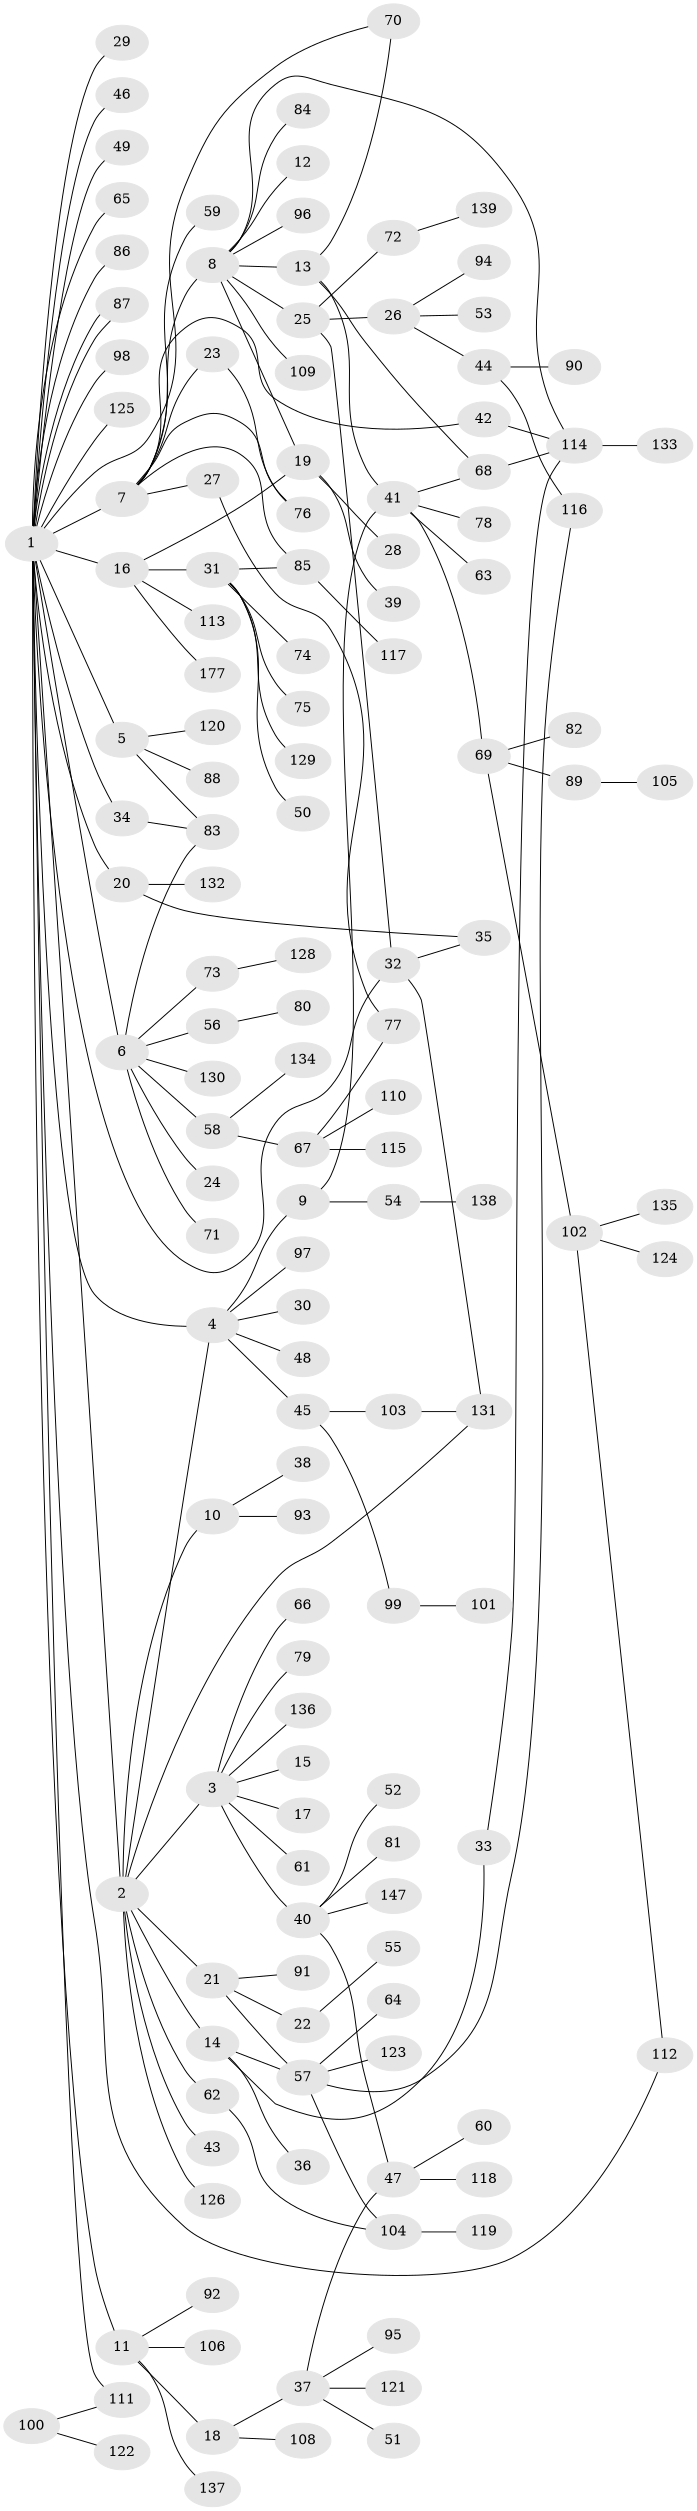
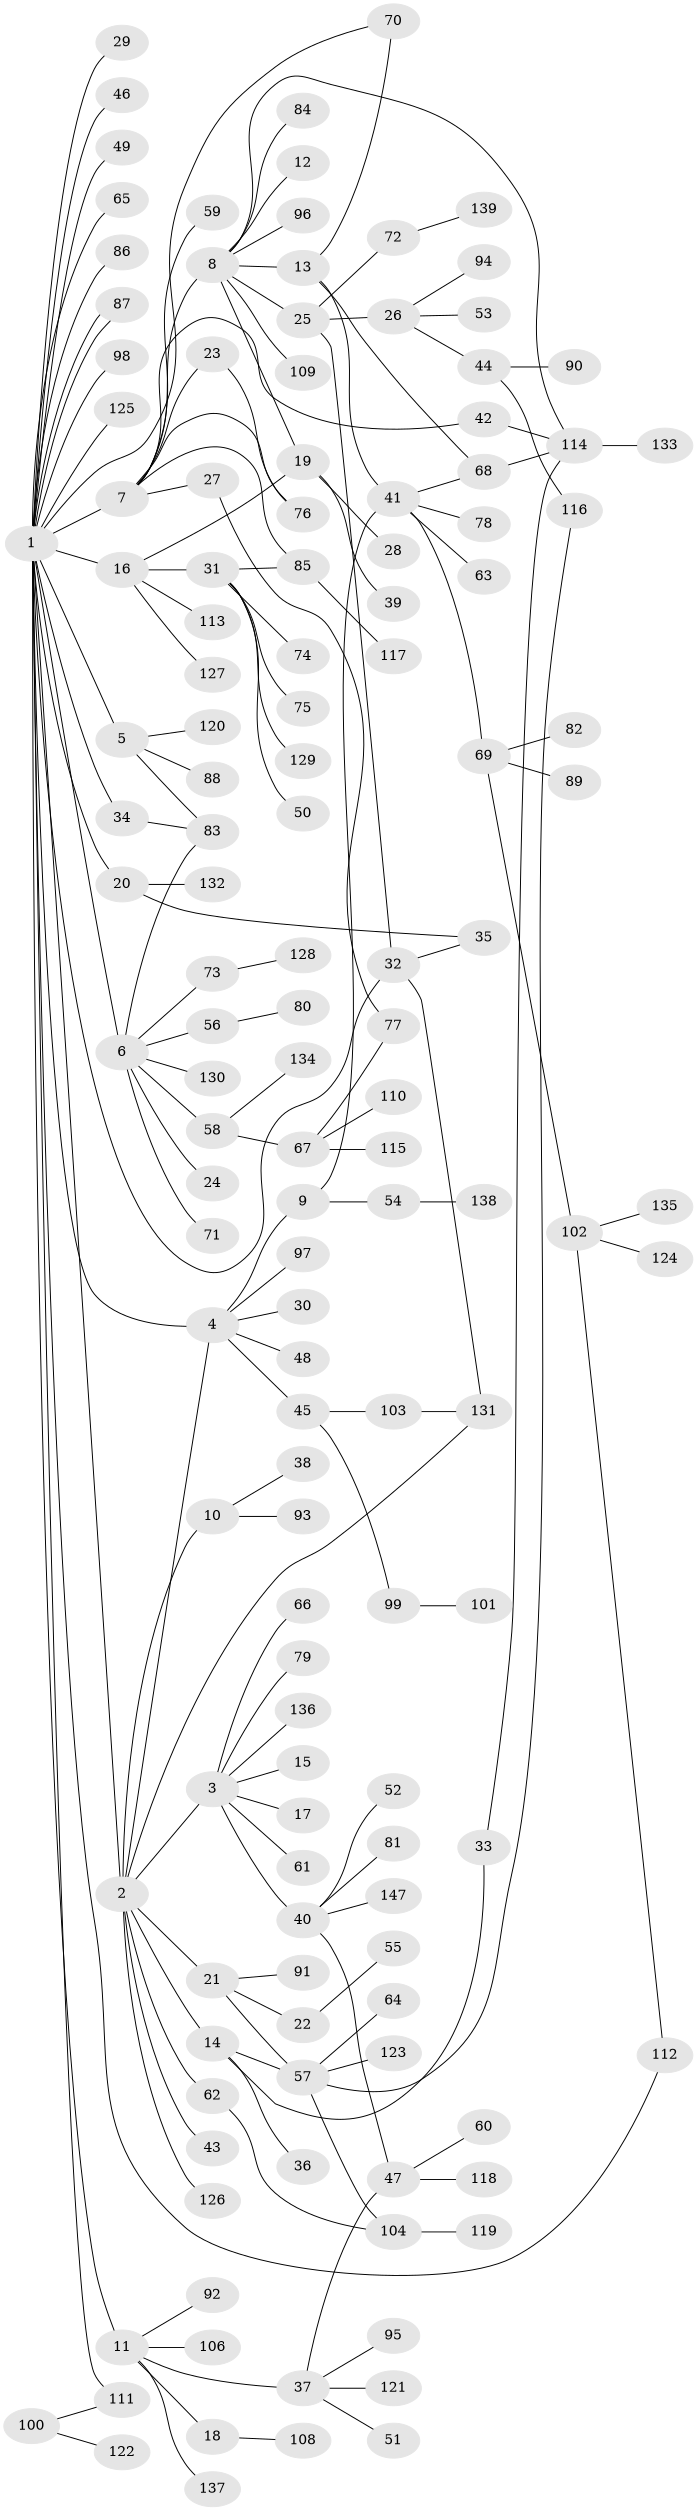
node "177": label "177" -> "127"
node "105": removed
edge "37" -- "18": now "37" -- "11"
